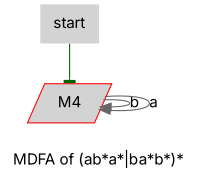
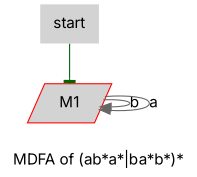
node "M4": label "M4" -> "M1"
